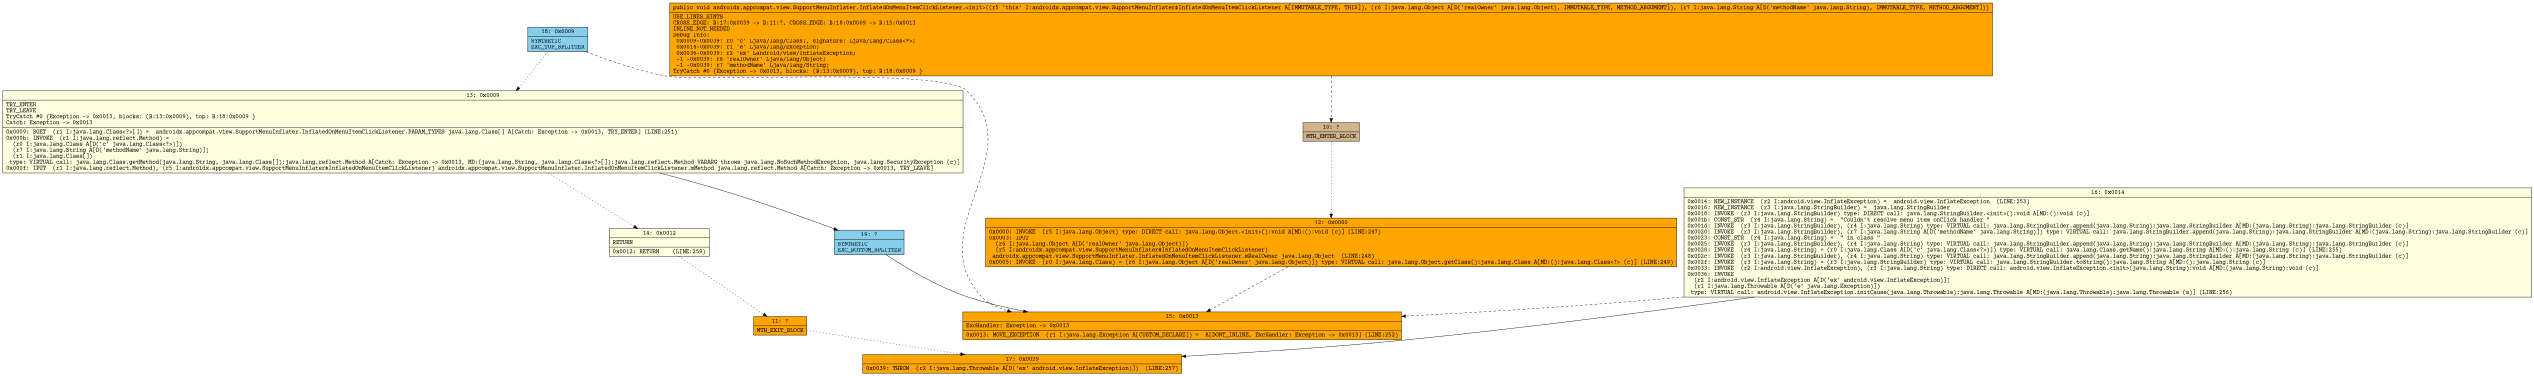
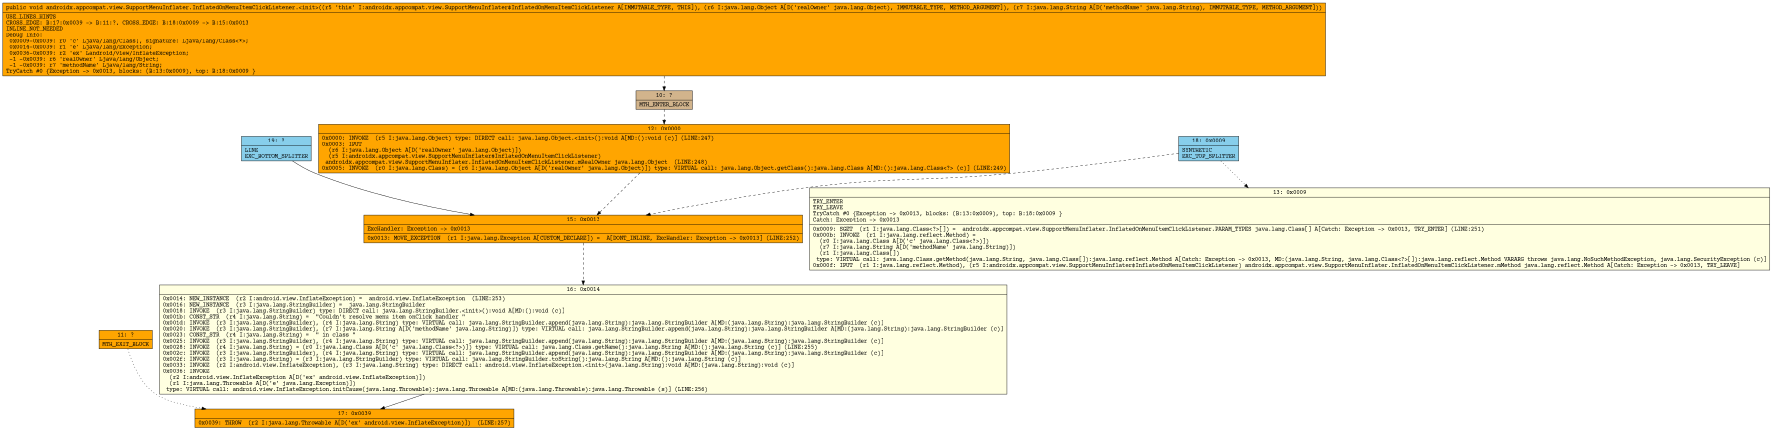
edge "10: ?" -> "12: 0x0000": style dotted -> dashed
edge "13: 0x0009" -> "19: ?": removed
node "14: 0x0012": removed
node "19: ?": text "SYNTHETIC" -> "LINE"
edge "16: 0x0014" -> "15: 0x0013": reversed
